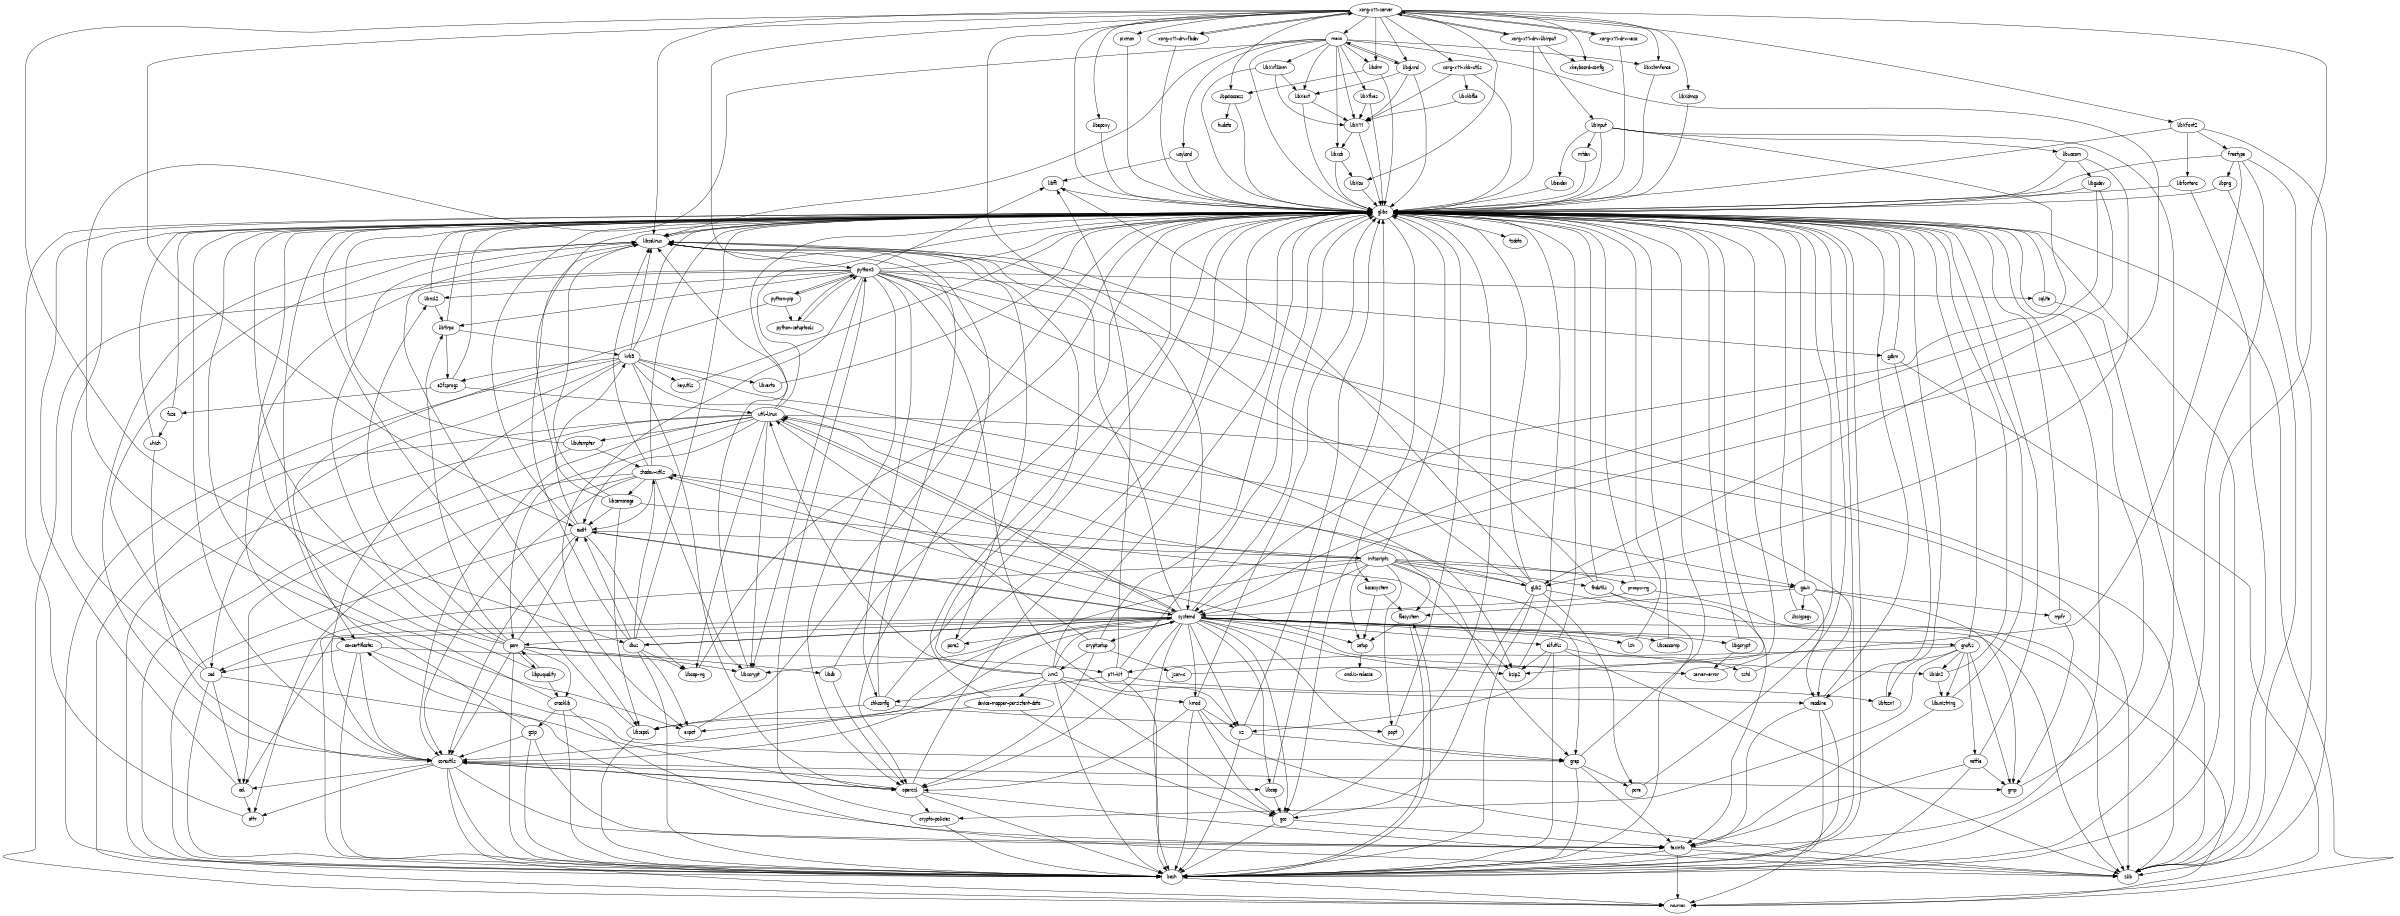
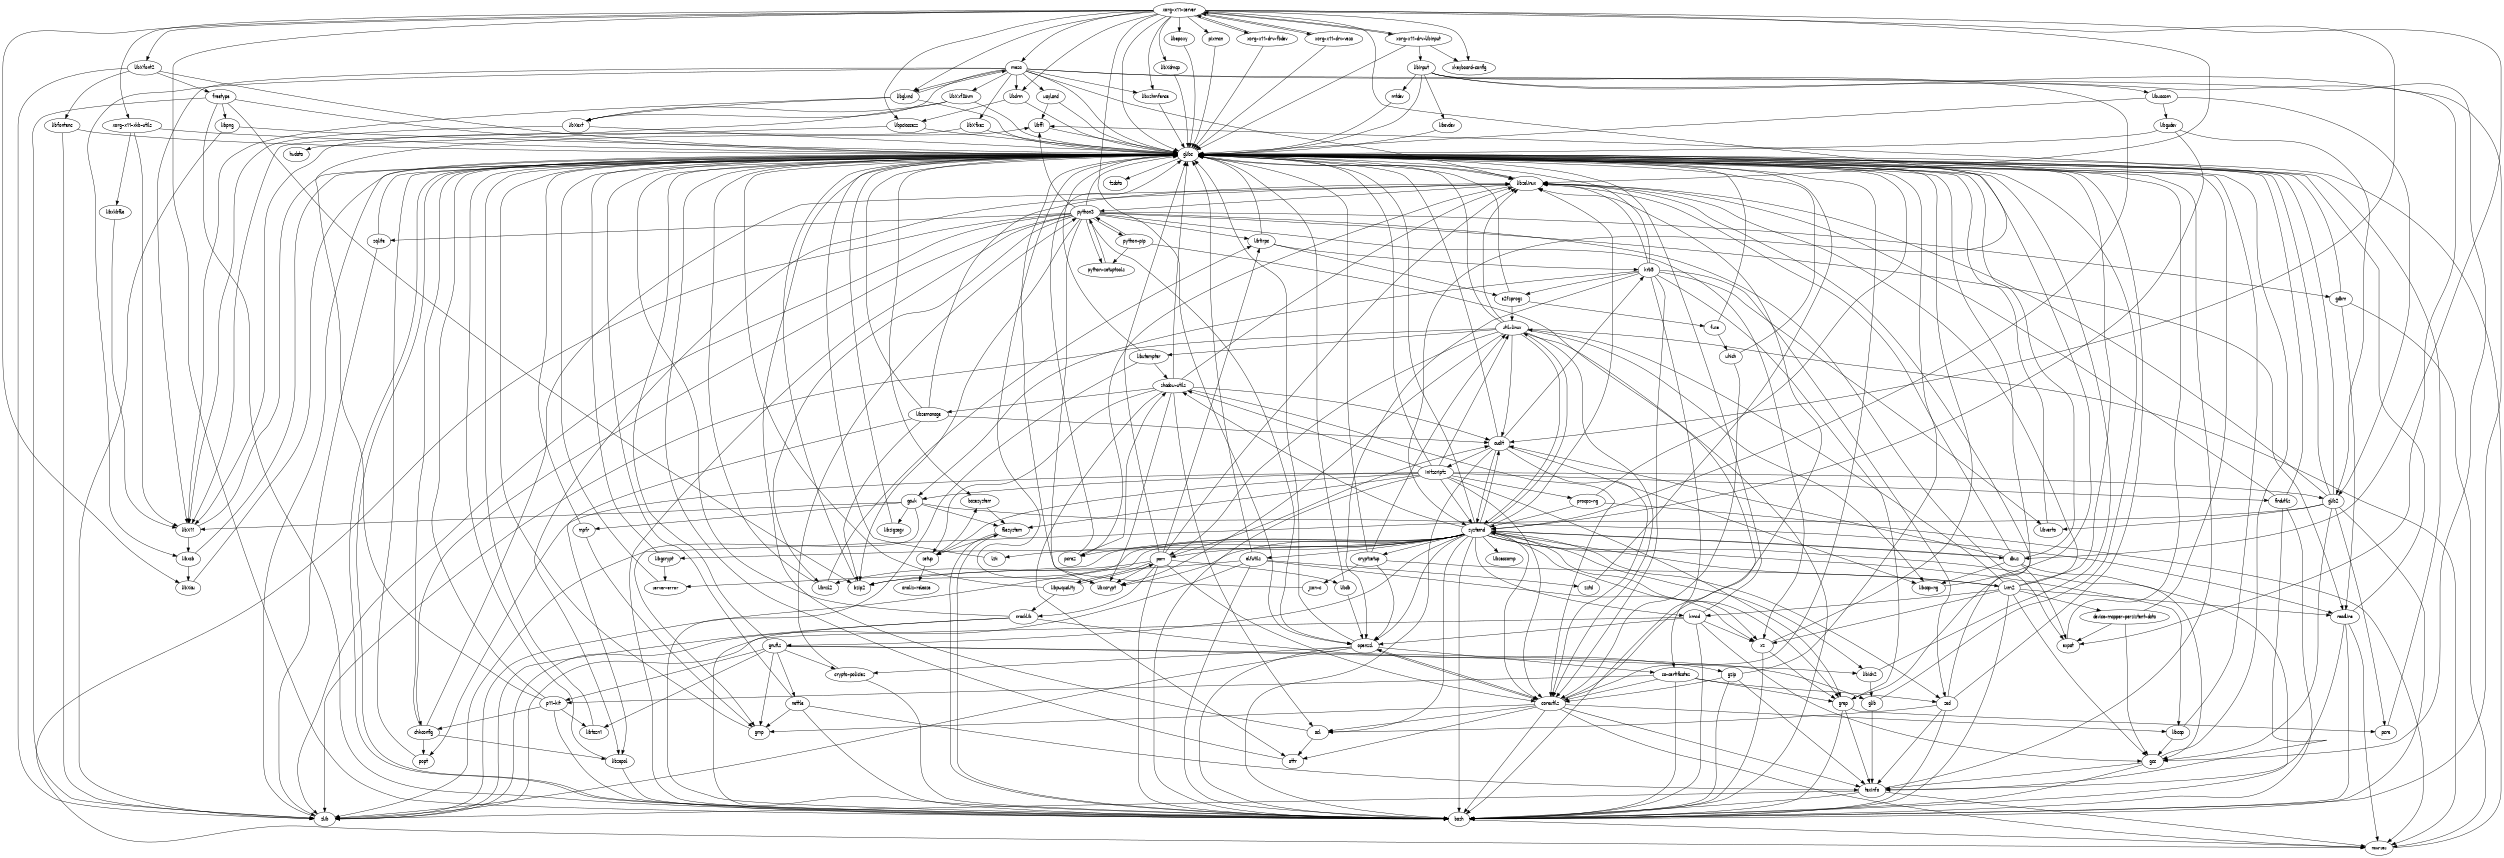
edge "gawk" -> "glibc": now "gawk" -> "libX11"
edge "python3" -> "ca-certificates": now "python3" -> "bash"
edge "libseccomp" -> "glibc": removed
node "keyutils": removed
edge "glib2" -> "util-linux": now "glib2" -> "libverto"
edge "dbus" -> "shadow-utils": now "pcre2" -> "shadow-utils"
edge "basesystem" -> "setup": reversed
node "libunistring": label "libunistring" -> "glib"
edge "lvm2" -> "libsepol": now "lvm2" -> "xz"
